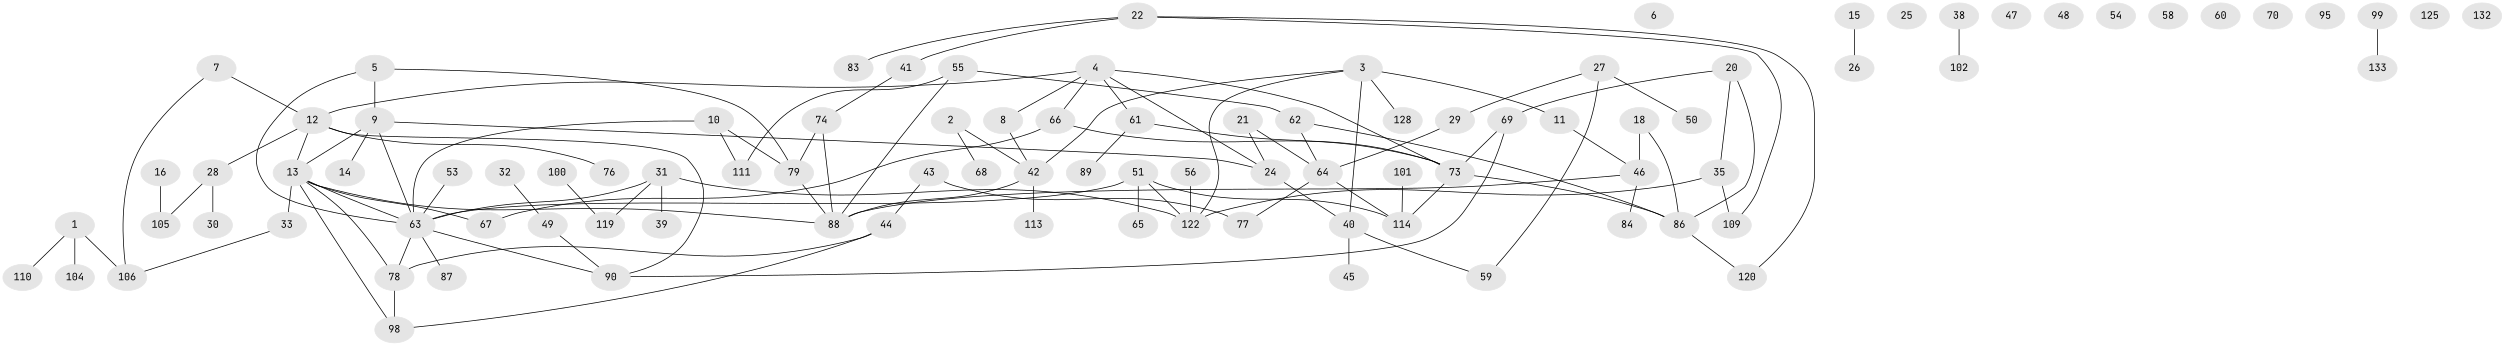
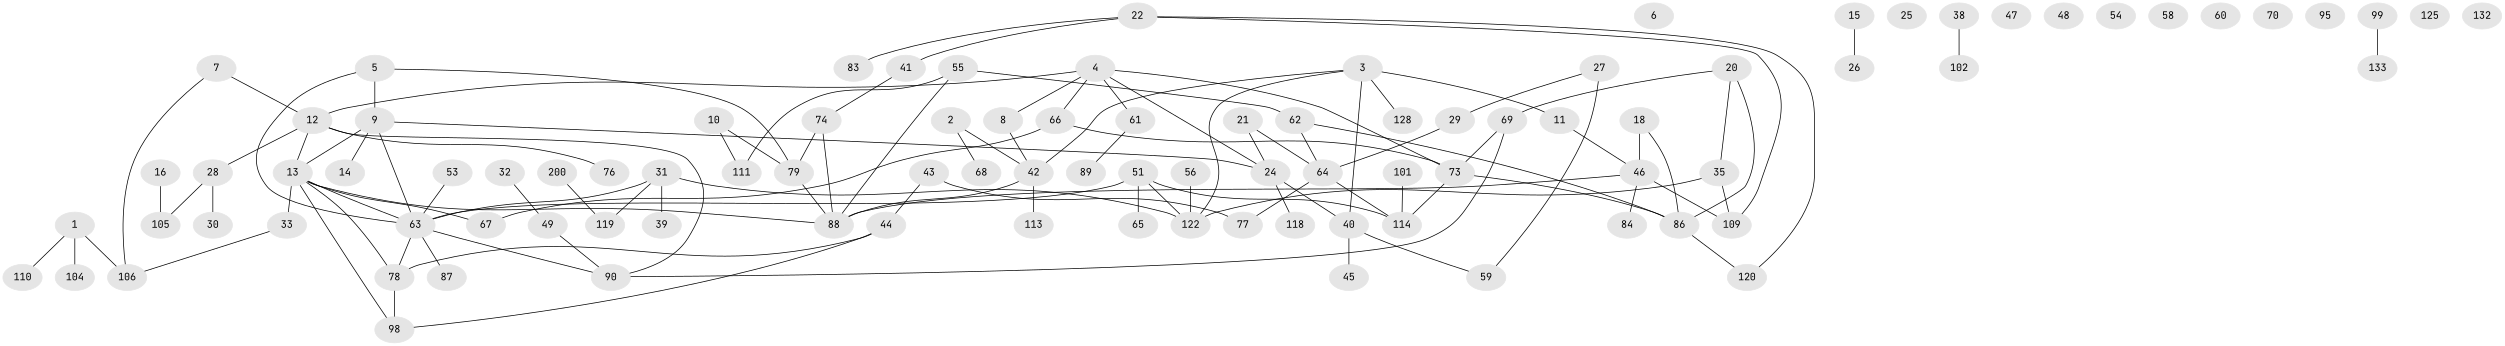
node "50": removed
edge "10" -- "63": removed
edge "61" -- "73": removed
node "100": label "100" -> "200"
edge "46" -- "109": added
node "118": added
